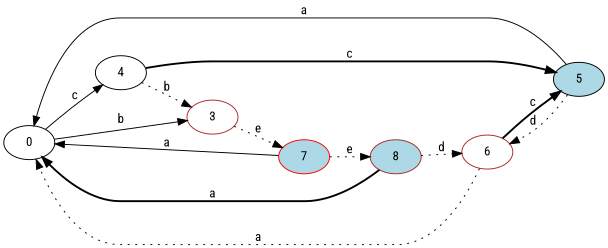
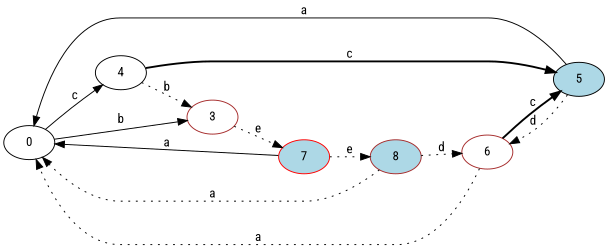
edge "8" -> "0": style bold -> dotted
